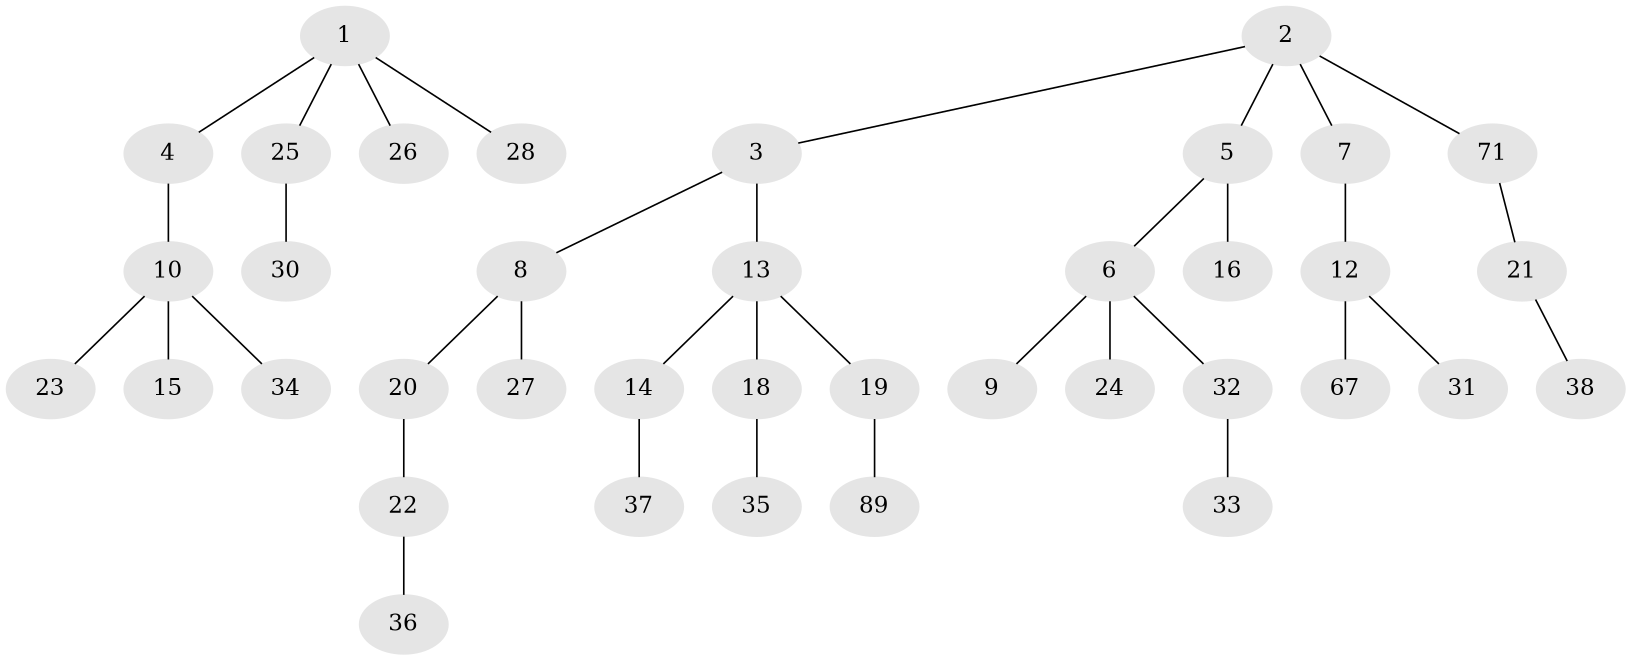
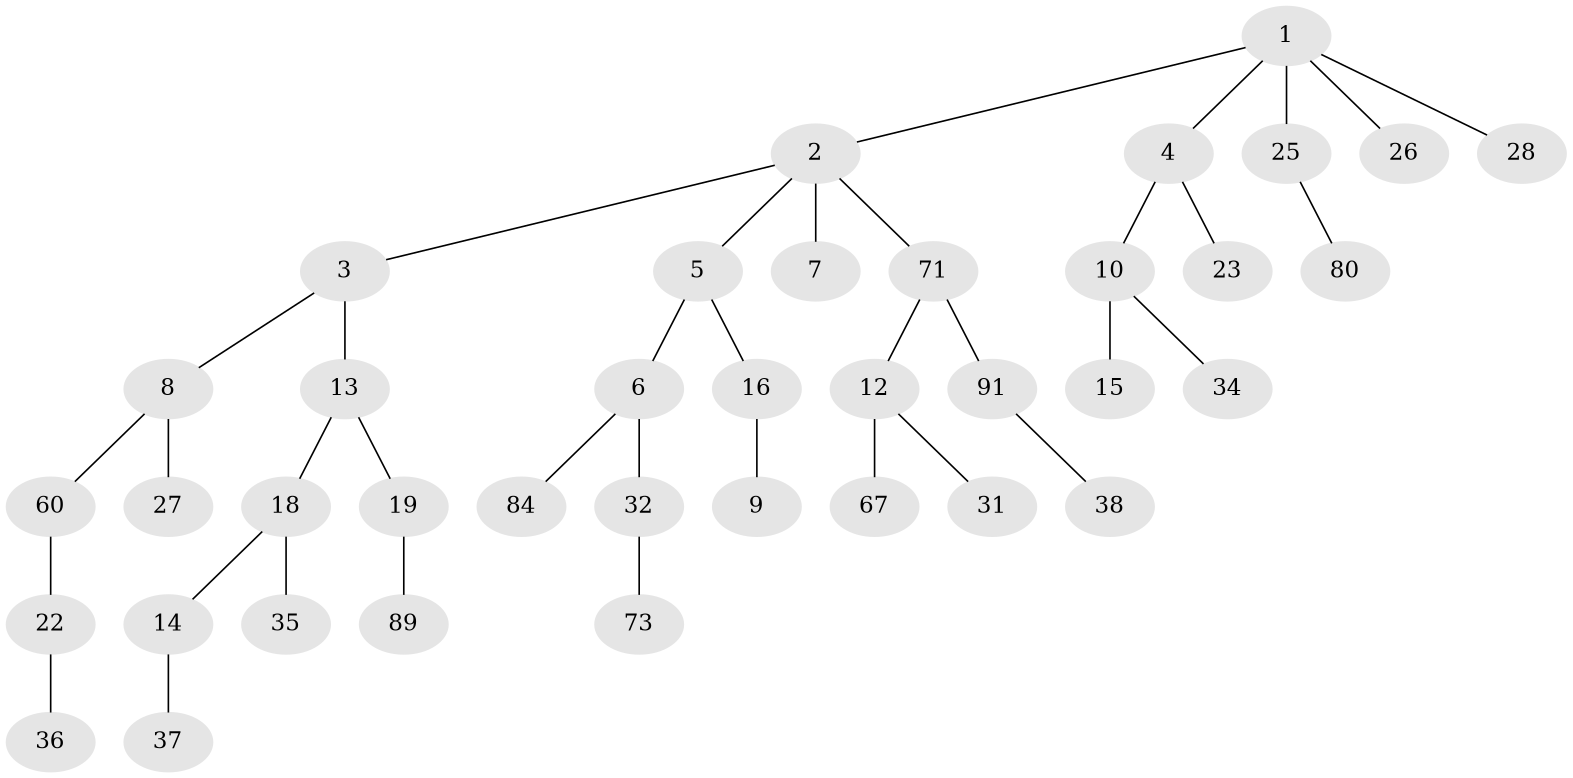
edge "1" -- "2": added
edge "7" -- "12": now "71" -- "12"
node "30": label "30" -> "80"
node "21": label "21" -> "91"
edge "10" -- "23": now "4" -- "23"
edge "13" -- "14": now "18" -- "14"
edge "6" -- "9": now "16" -- "9"
node "20": label "20" -> "60"
node "24": label "24" -> "84"
node "33": label "33" -> "73"
